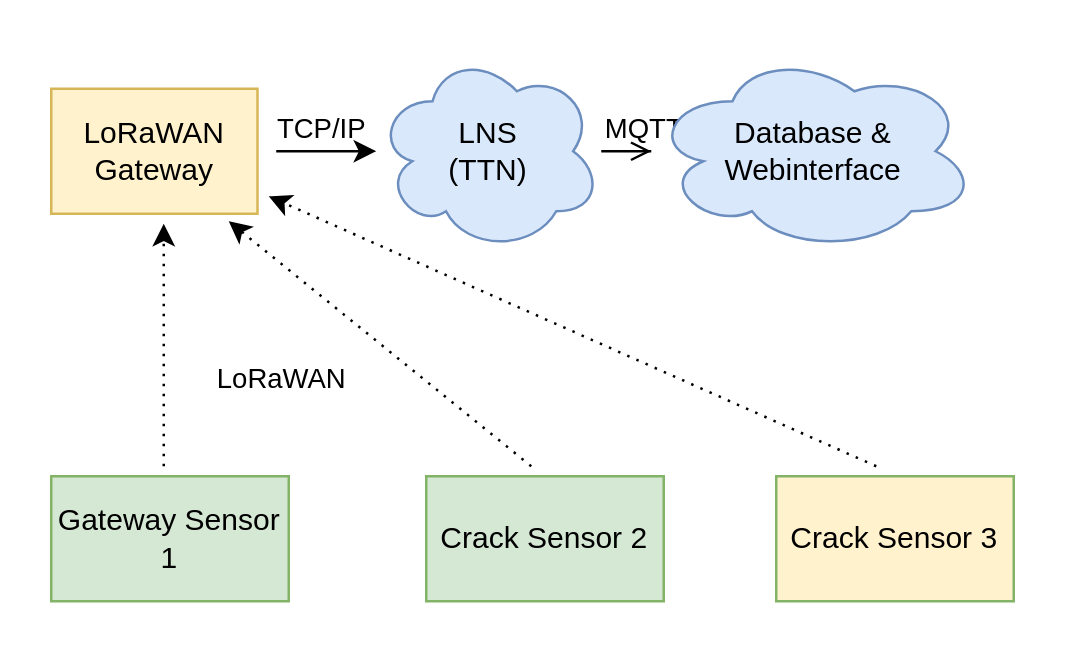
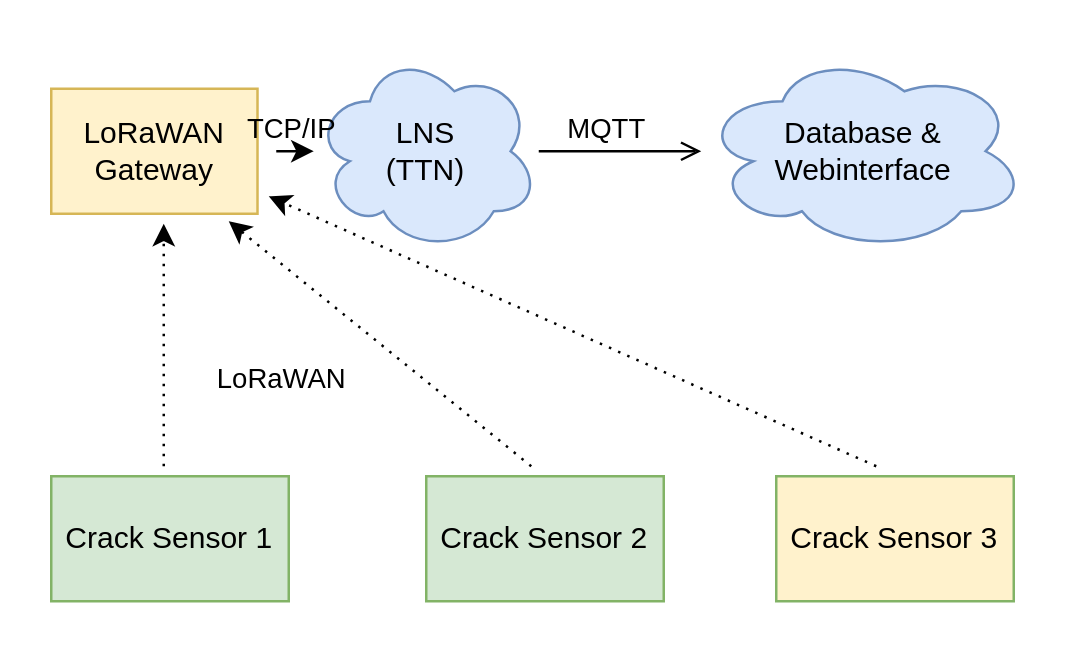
node "LNS (TTN)": moved (489, 151) -> (426, 151)
node "Database & Webinterface": moved (814, 151) -> (864, 151)
node "Gateway Sensor 1": label "Gateway Sensor 1" -> "Crack Sensor 1"
